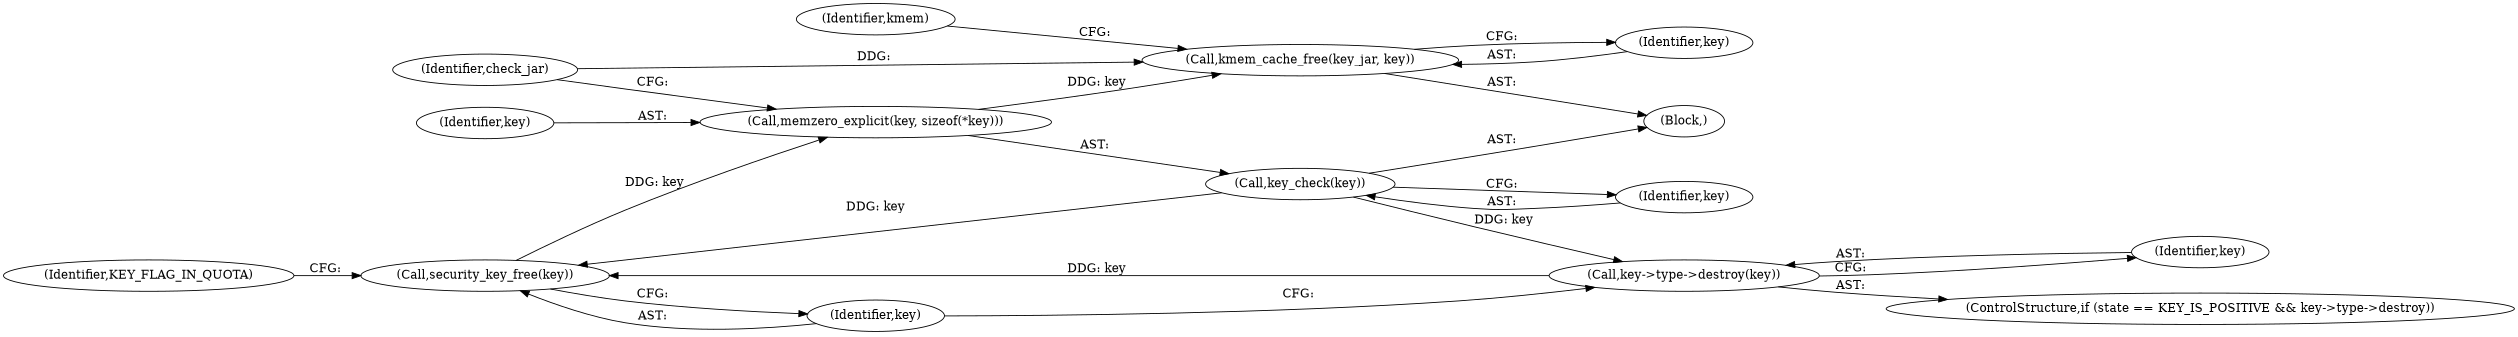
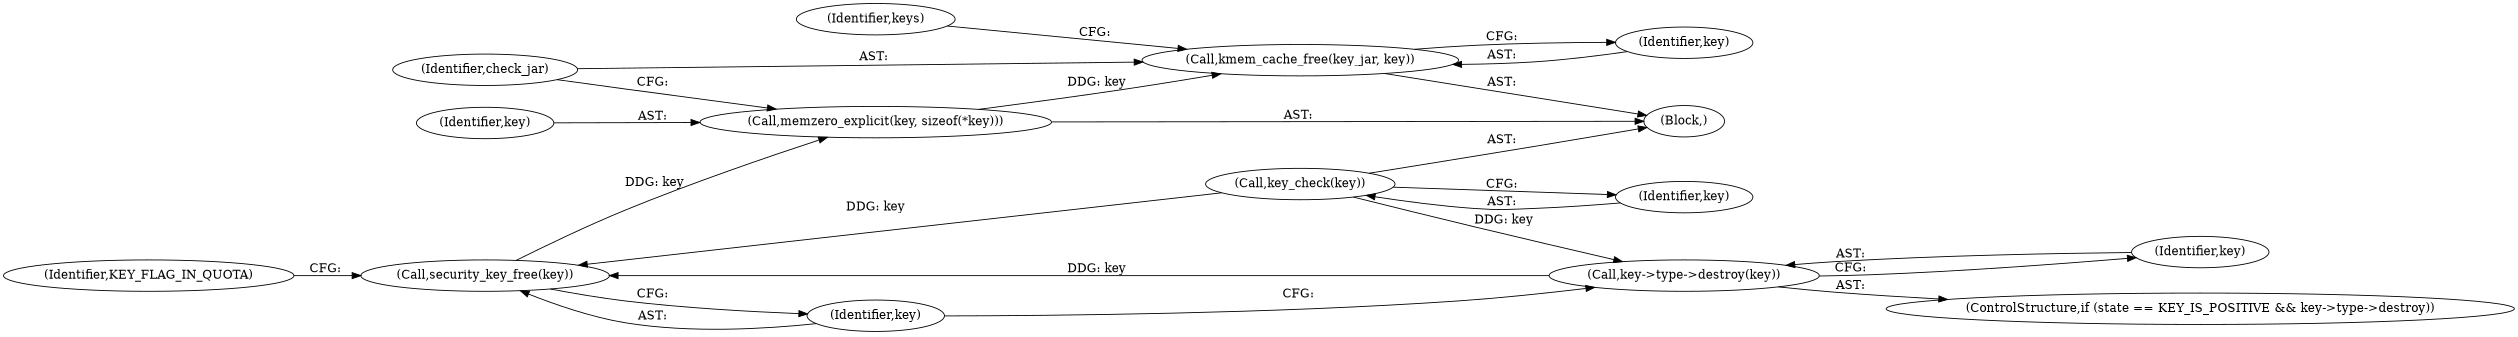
node "(Identifier,kmem)": label "(Identifier,kmem)" -> "(Identifier,keys)"
edge "(Identifier,check_jar)" -> "(Call,kmem_cache_free(key_jar, key))": label "DDG: " -> "AST: "
edge "(Call,memzero_explicit(key, sizeof(*key)))" -> "(Call,key_check(key))": now "(Call,memzero_explicit(key, sizeof(*key)))" -> "(Block,)"
